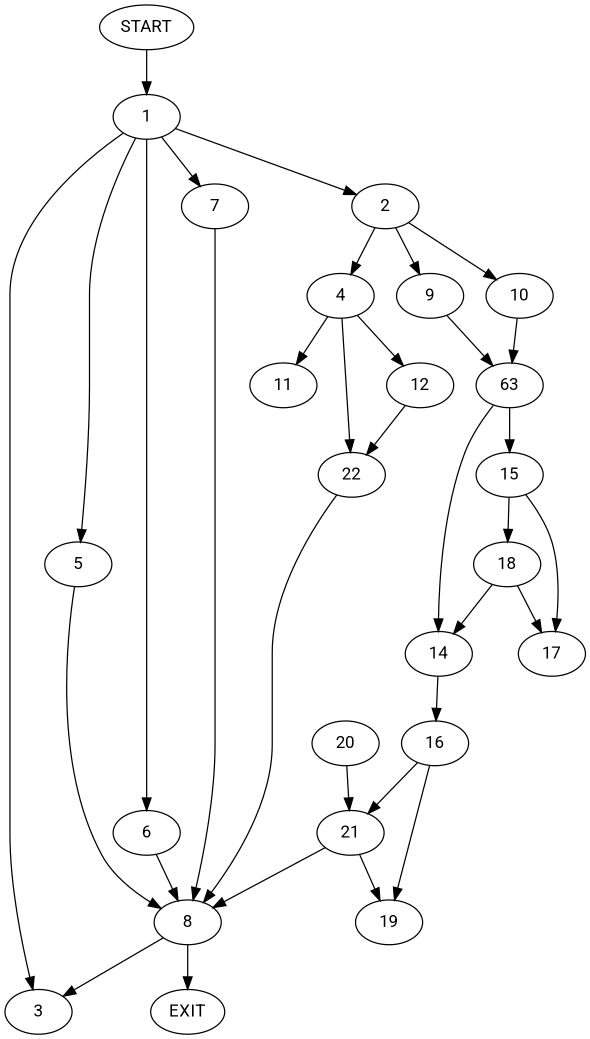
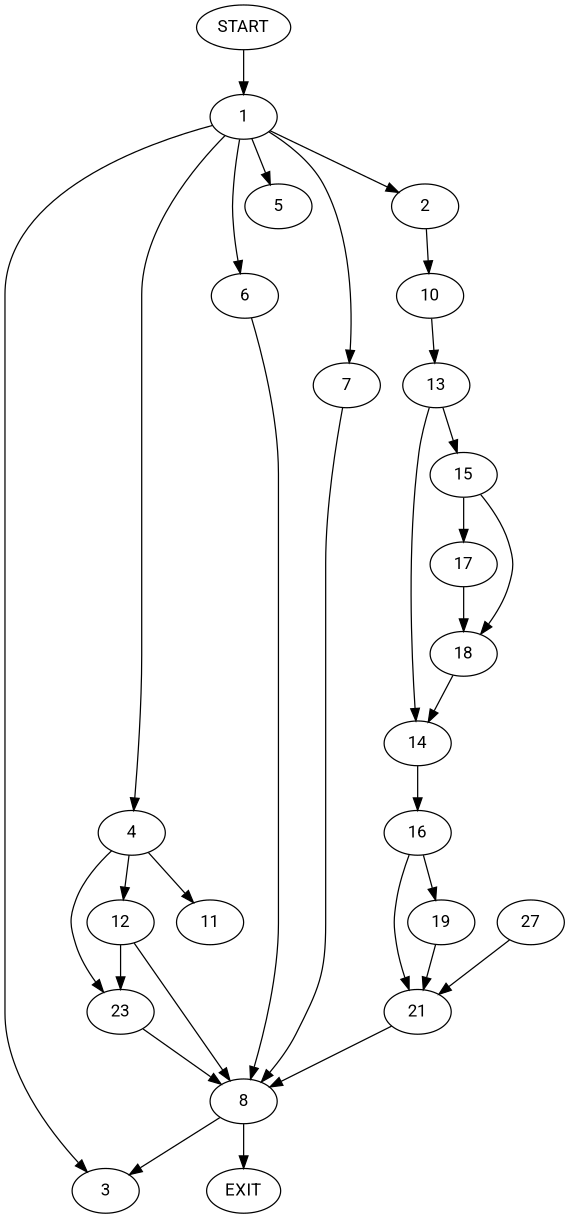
edge "2" -> "4": now "1" -> "4"
node "9": removed
node "63": label "63" -> "13"
node "22": label "22" -> "23"
edge "18" -> "17": reversed
node "20": label "20" -> "27"
edge "5" -> "8": now "12" -> "8"
edge "21" -> "19": reversed
